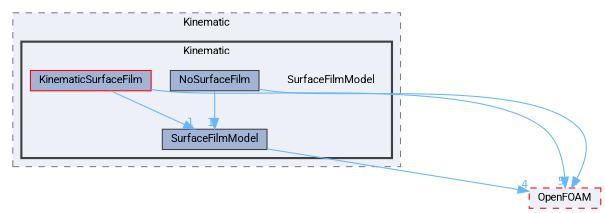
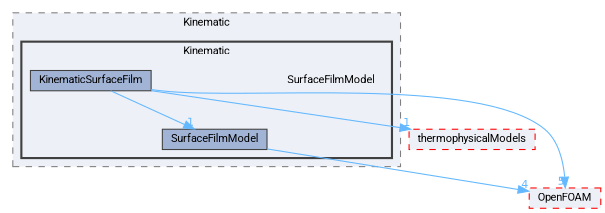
node "KinematicSurfaceFilm": color red -> grey25
node "NoSurfaceFilm": removed
node "thermophysicalModels": added
